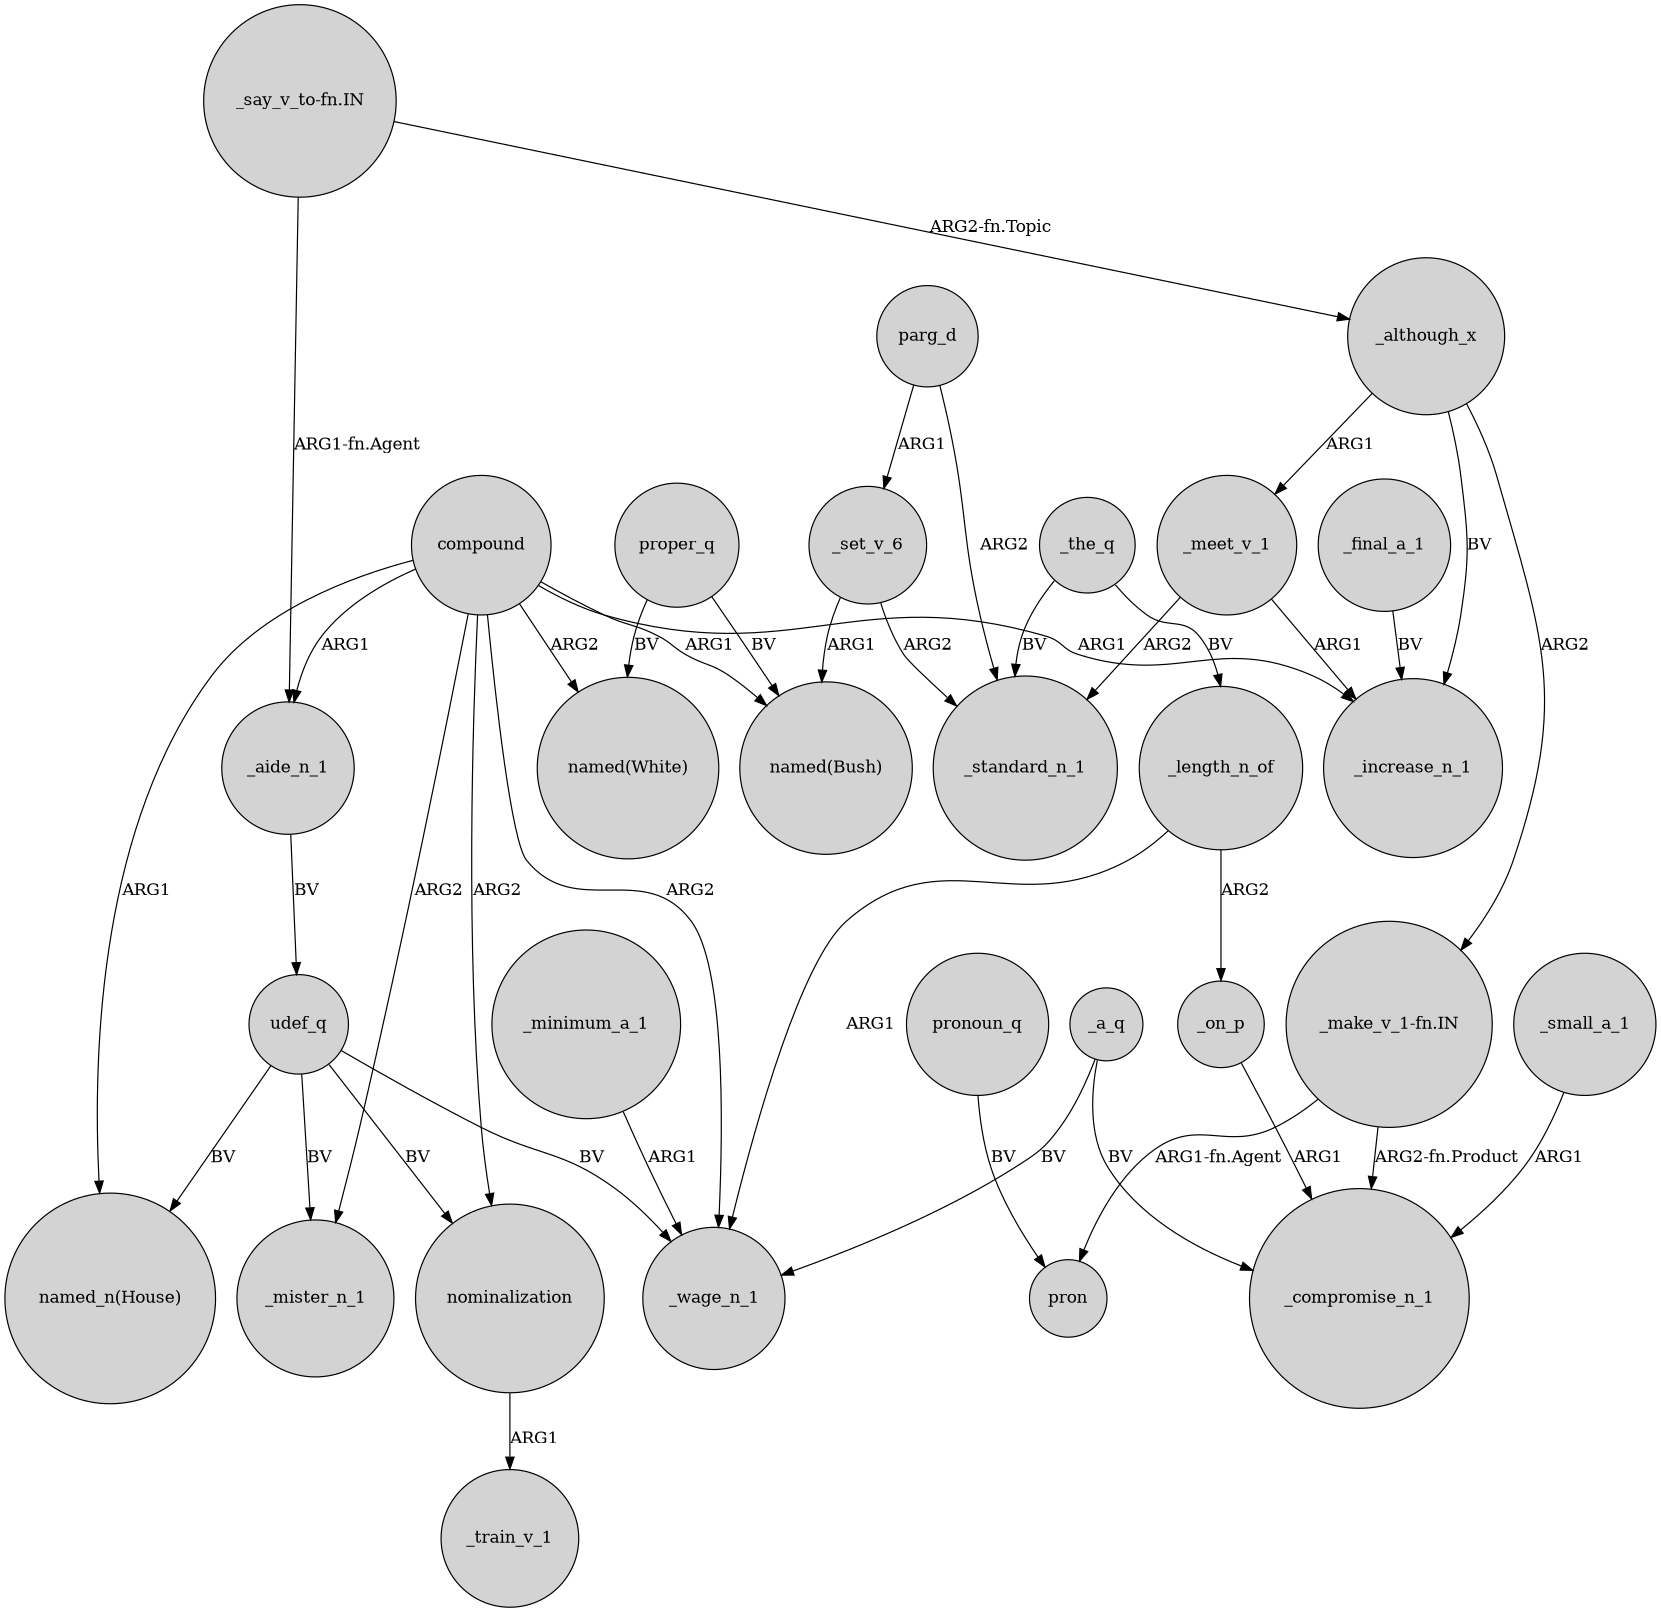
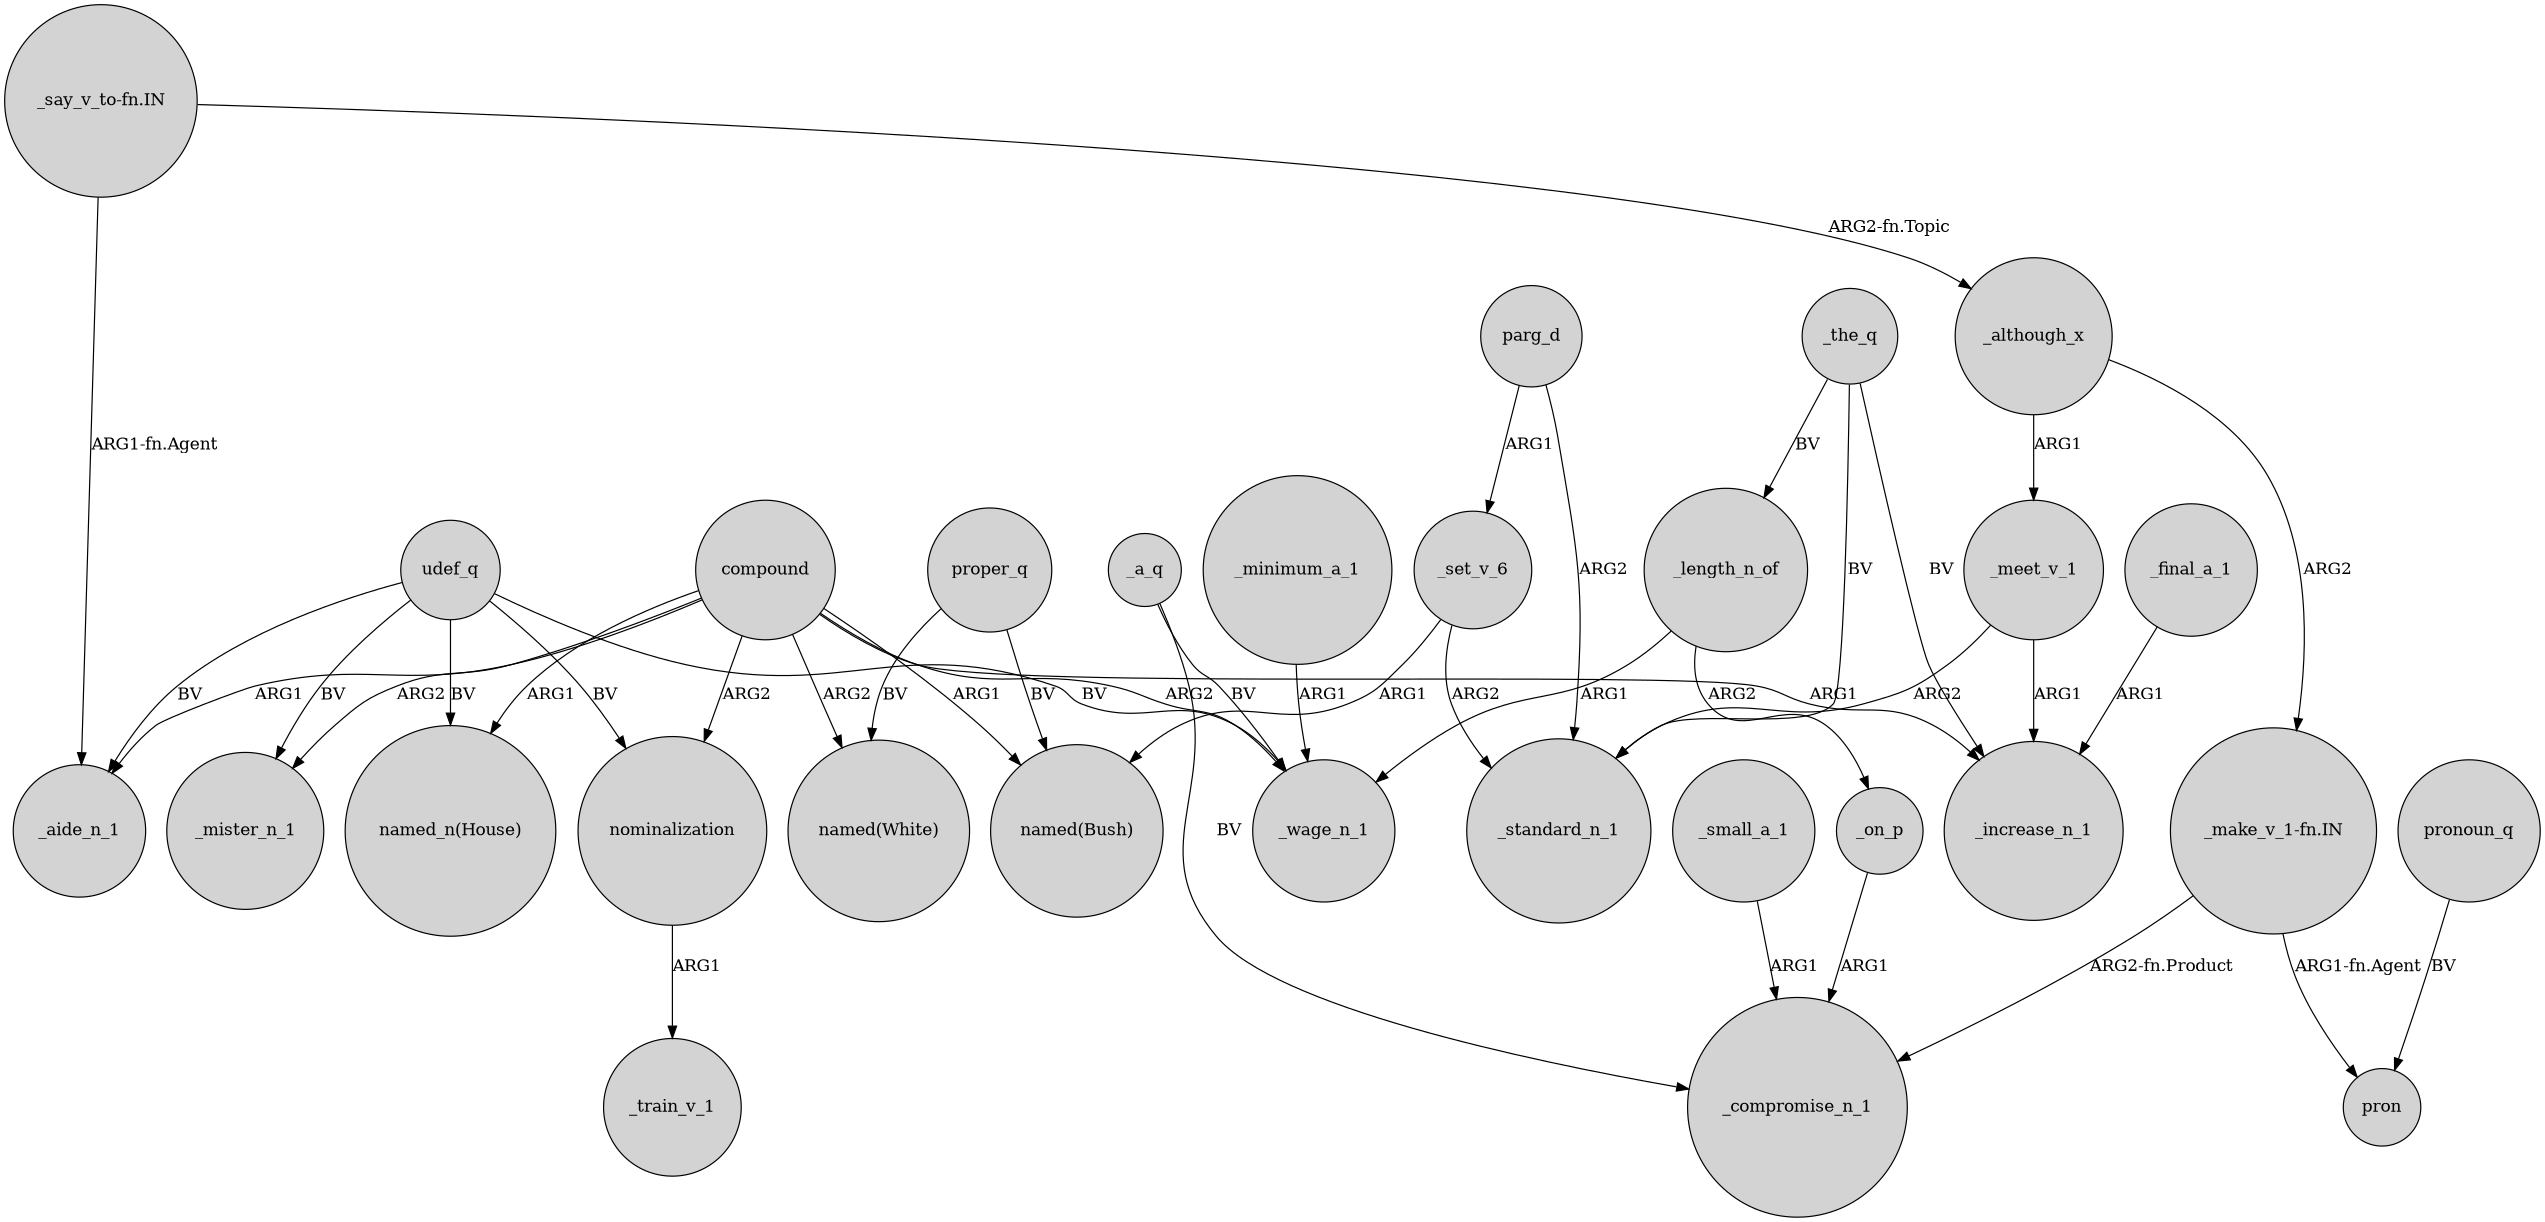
edge "_although_x" -> "_increase_n_1": now "_the_q" -> "_increase_n_1"
edge "_final_a_1" -> "_increase_n_1": label "BV" -> "ARG1"
edge "_aide_n_1" -> "udef_q": reversed
